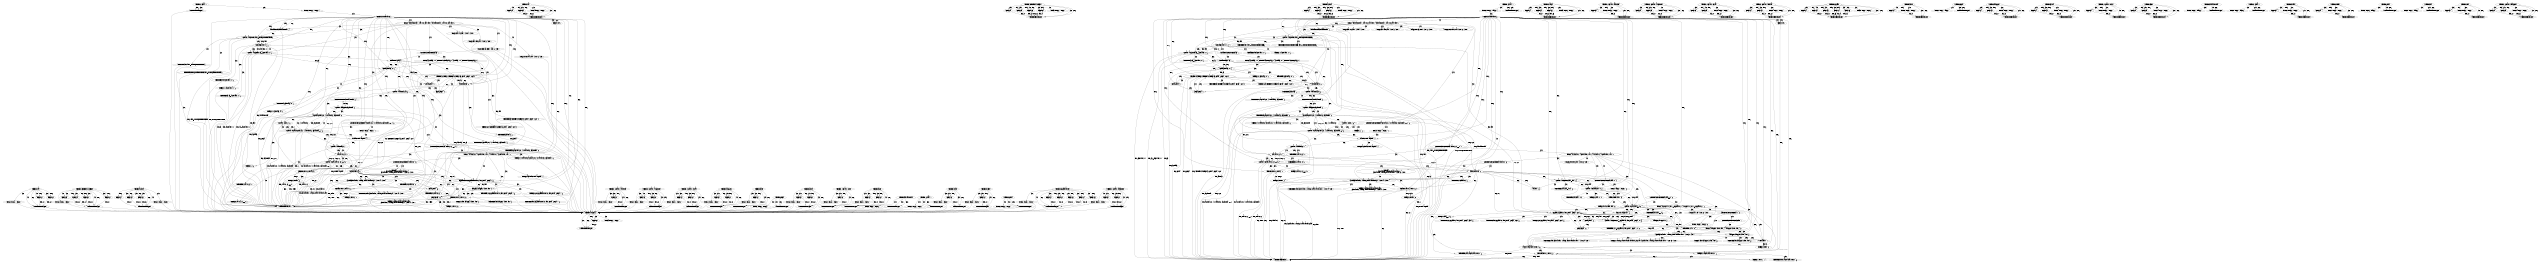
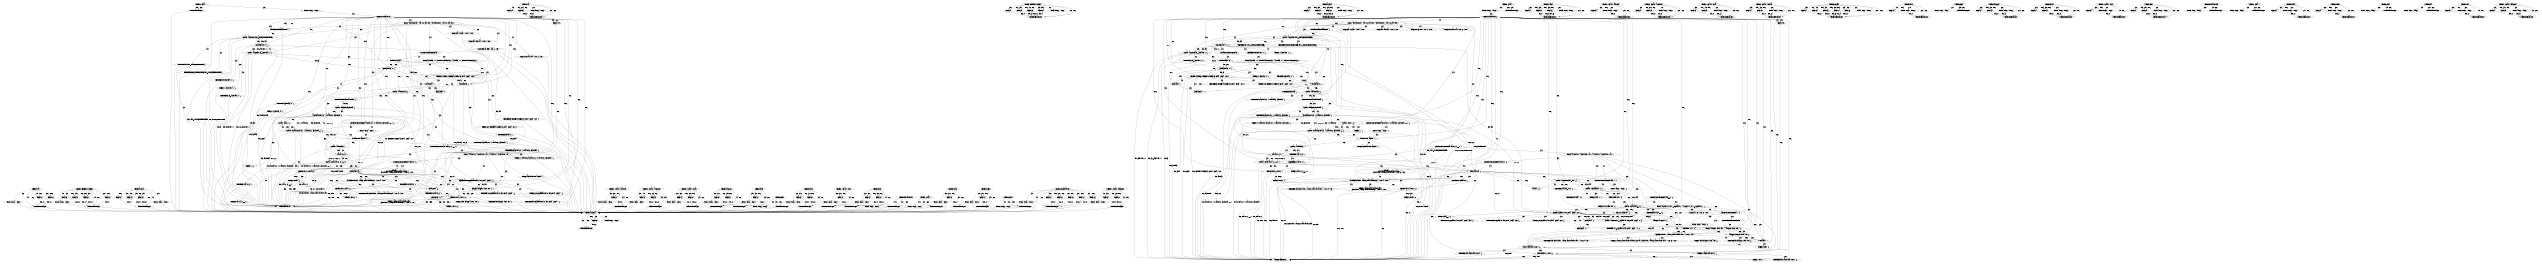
node "<(LOCAL,pid_t child: pid_t)<SUB>23</SUB>>": removed
edge "(<operator>.assignment,child = fork())" -> "(IDENTIFIER,child,child = fork())": label "AST: " -> "CDG: "
edge "(fork,fork())" -> "(<operator>.assignment,child = fork())": added, label "CFG:"
edge "(drop_privs,drop_privs(0))" -> "(LITERAL,0,drop_privs(0))": label "AST: " -> "DDG: p3"
edge "(LITERAL,0,child == 0)" -> "(IDENTIFIER,child,waitpid(child, NULL, 0))": now "(waitpid,waitpid(child, NULL, 0))" -> "(IDENTIFIER,child,waitpid(child, NULL, 0))"
edge "(_exit,_exit(0))" -> "(LITERAL,0,_exit(0))": label "DDG: fp" -> "AST: "
